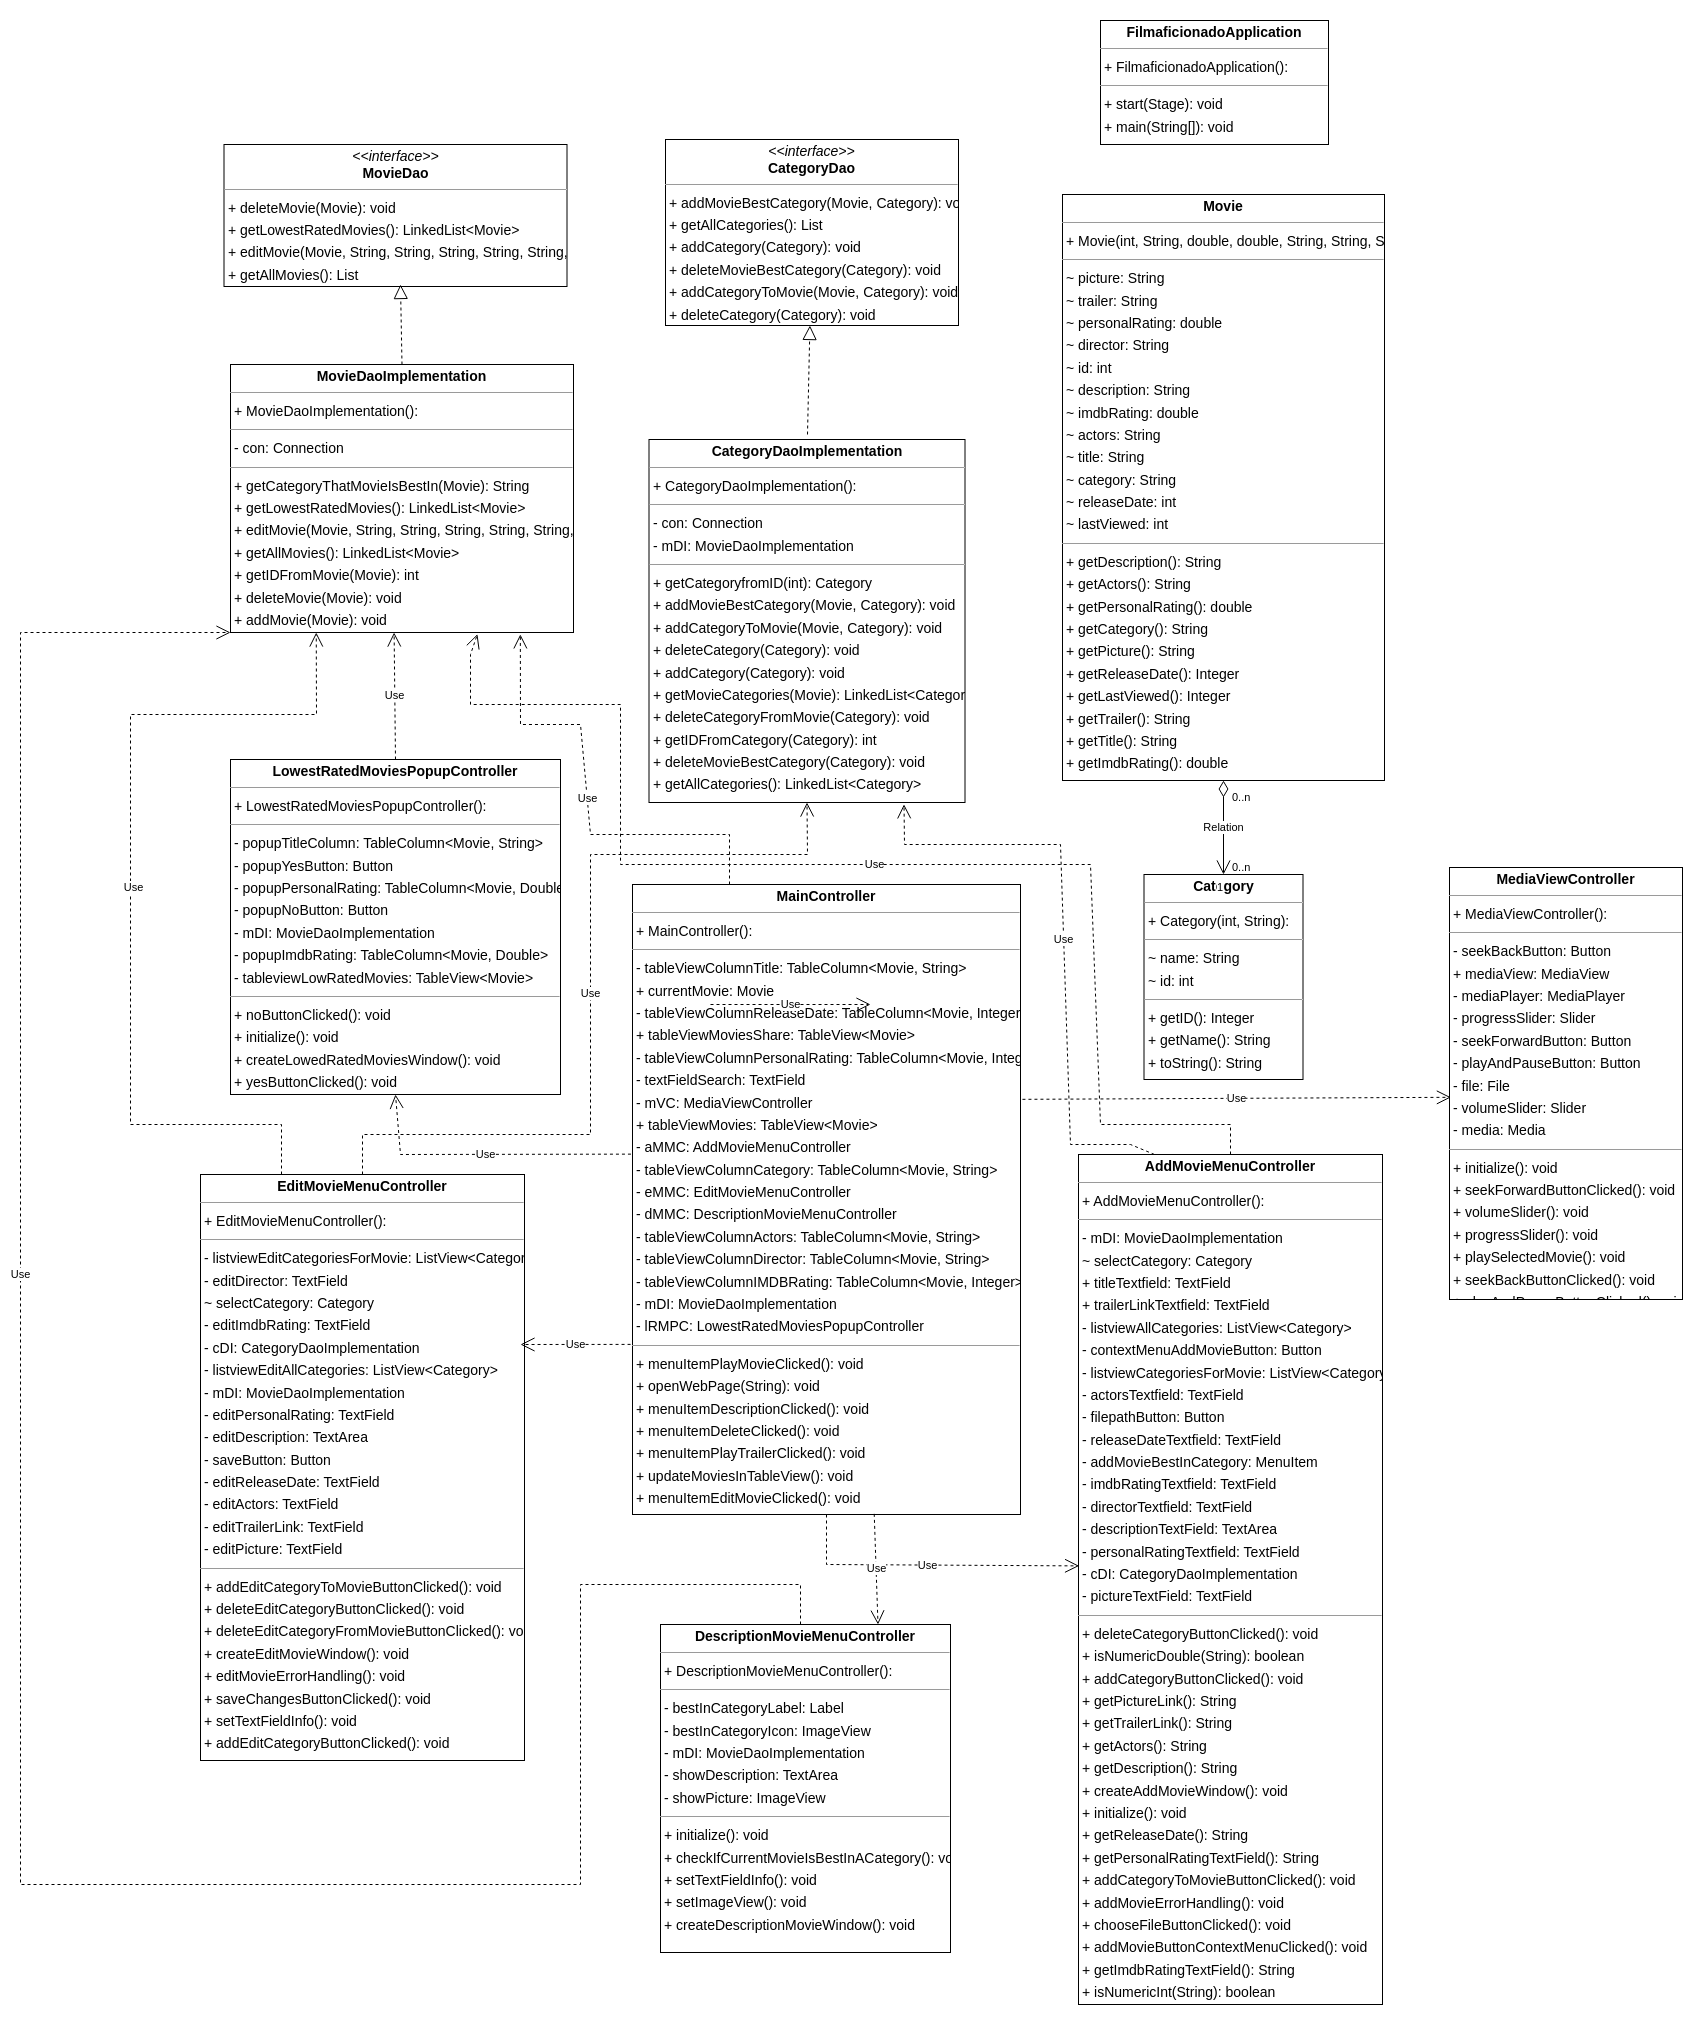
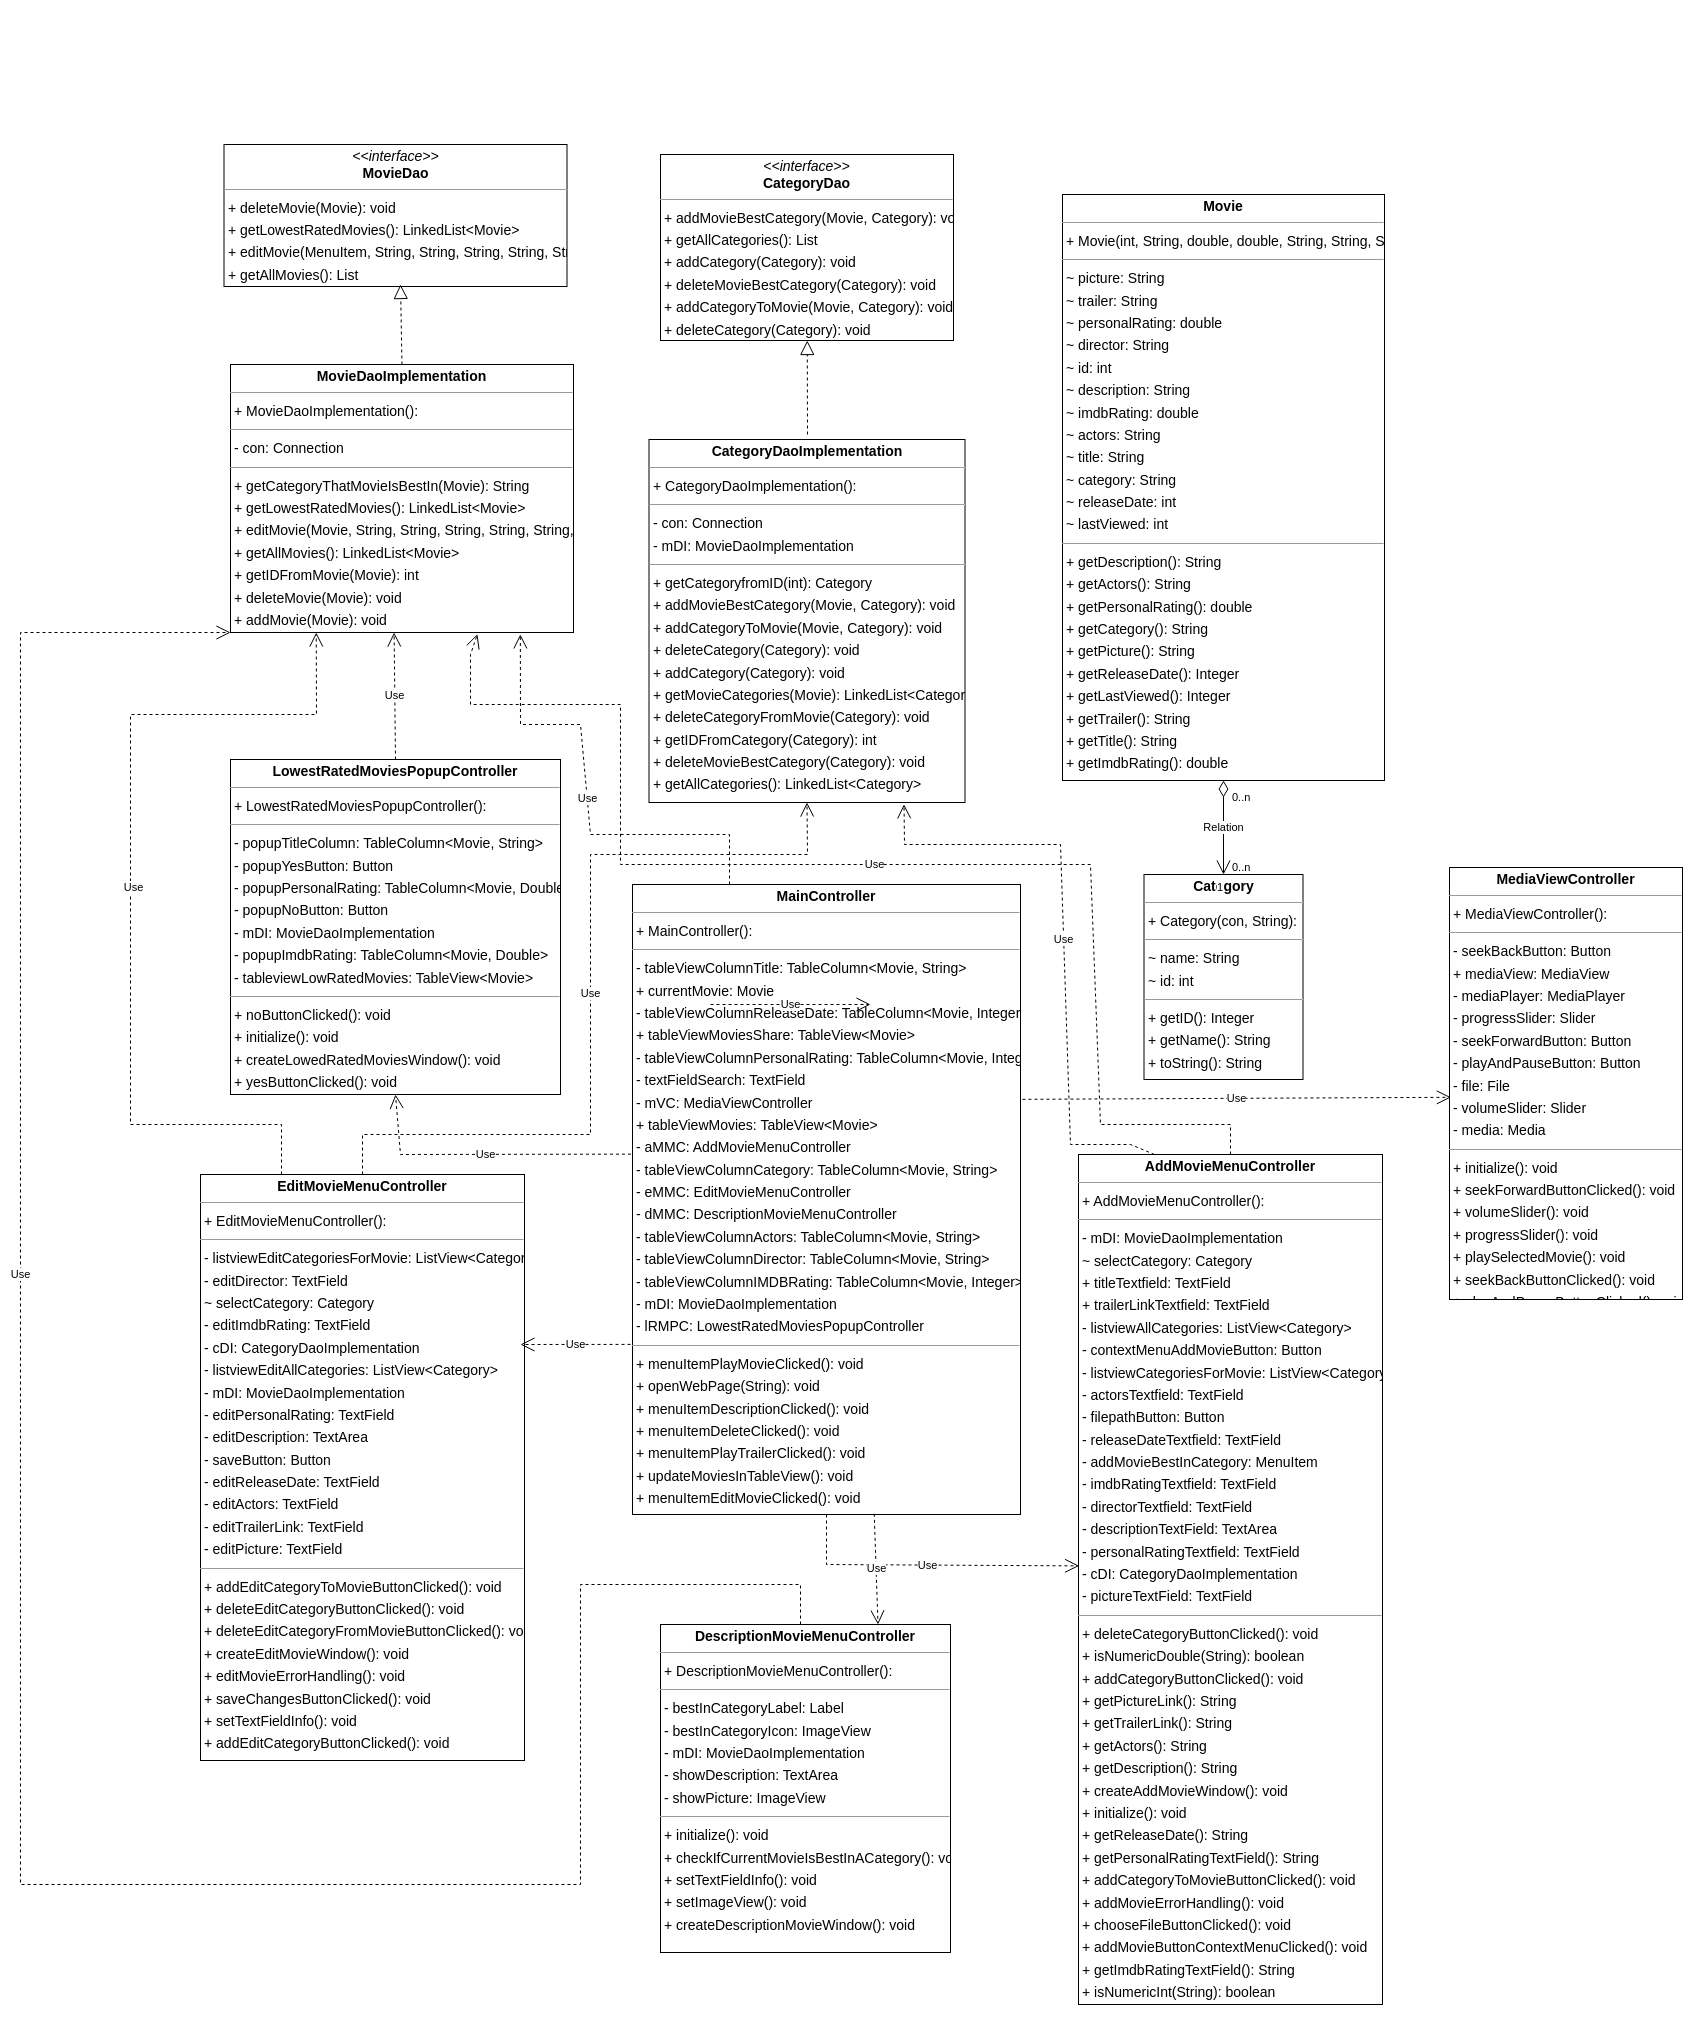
node "FilmaficionadoApplication + FilmaficionadoApplication(): + start(Stage): void + main(String[]): void": removed
node "<<interface>> MovieDao + deleteMovie(Movie): void + getLowestRatedMovies(): LinkedList<Movie> + editMovie(Movie, String, String, String, String, String, String, String, String, String): void + getAllMovies(): List + addMovie(Movie): void": label "<<interface>> MovieDao + deleteMovie(Movie): void + getLowestRatedMovies(): LinkedList<Movie> + editMovie(Movie, String, String, String, String, String, String, String, String, String): void + getAllMovies(): List + addMovie(Movie): void" -> "<<interface>> MovieDao + deleteMovie(Movie): void + getLowestRatedMovies(): LinkedList<Movie> + editMovie(MenuItem, String, String, String, String, String, String, String, String, String): void + getAllMovies(): List + addMovie(Movie): void"
node "<<interface>> CategoryDao + addMovieBestCategory(Movie, Category): void + getAllCategories(): List + addCategory(Category): void + deleteMovieBestCategory(Category): void + addCategoryToMovie(Movie, Category): void + deleteCategory(Category): void + deleteCategoryFromMovie(Category): void": moved (812, 233) -> (807, 248)
node "Category + Category(int, String): ~ name: String ~ id: int + getID(): Integer + getName(): String + toString(): String": label "Category + Category(int, String): ~ name: String ~ id: int + getID(): Integer + getName(): String + toString(): String" -> "Category + Category(con, String): ~ name: String ~ id: int + getID(): Integer + getName(): String + toString(): String"
